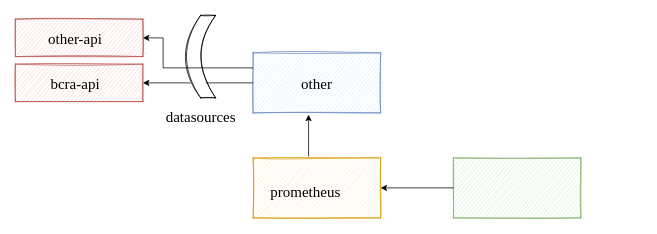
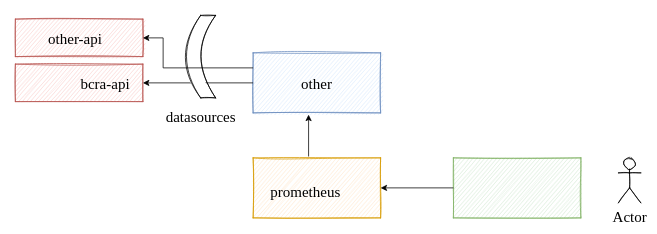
node "bcra-api": moved (75, 83) -> (105, 83)
node "Actor": added
